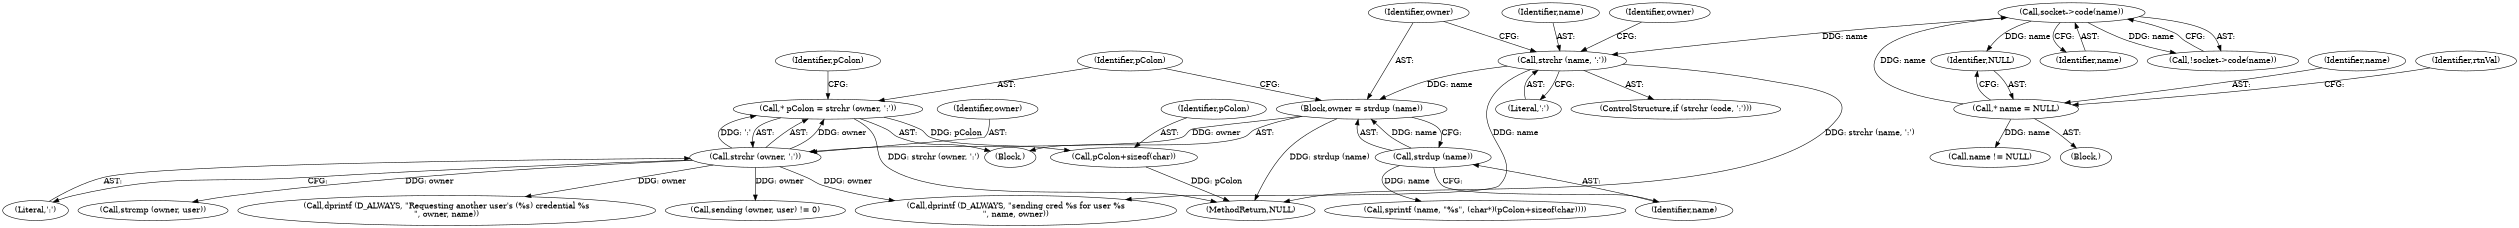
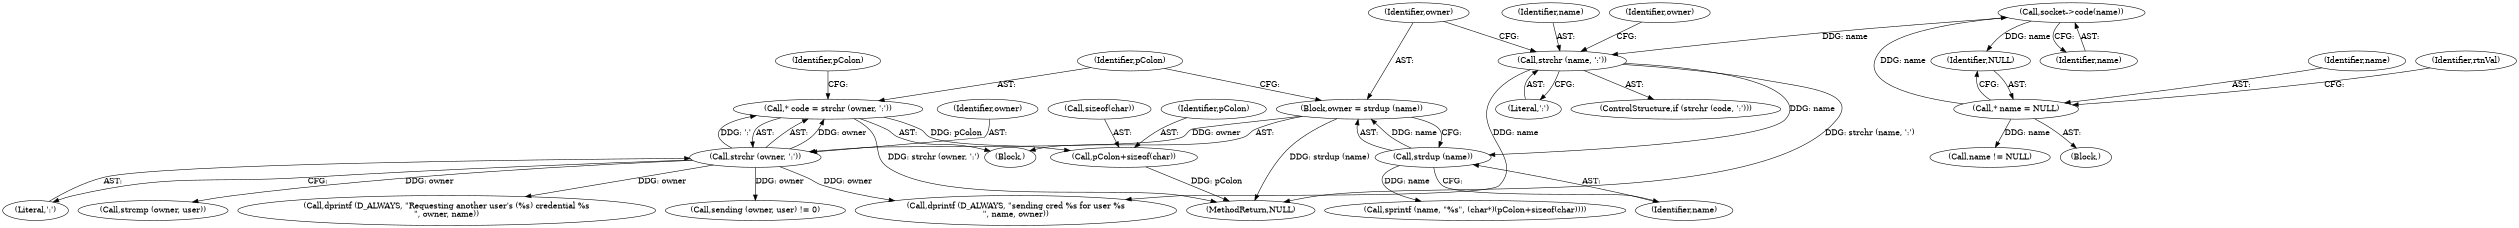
node "(Call,!socket->code(name))": removed
edge "(Call,strchr (name, ':'))" -> "(Block,owner = strdup (name))": now "(Call,strchr (name, ':'))" -> "(Call,strdup (name))"
node "(Call,* pColon = strchr (owner, ':'))": label "(Call,* pColon = strchr (owner, ':'))" -> "(Call,* code = strchr (owner, ':'))"
node "(Call,sizeof(char))": added
